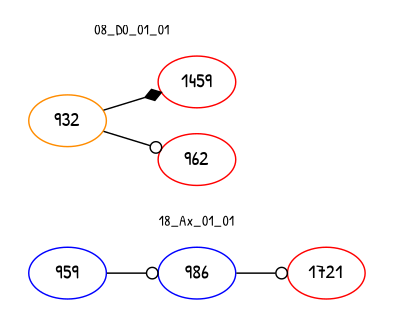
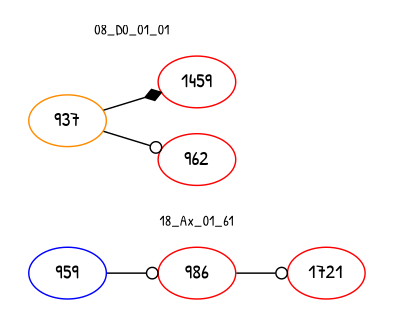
node "932": label "932" -> "937"
cluster "18_Ax_01_01": label "18_Ax_01_01" -> "18_Ax_01_61"
node "986": color blue -> red
